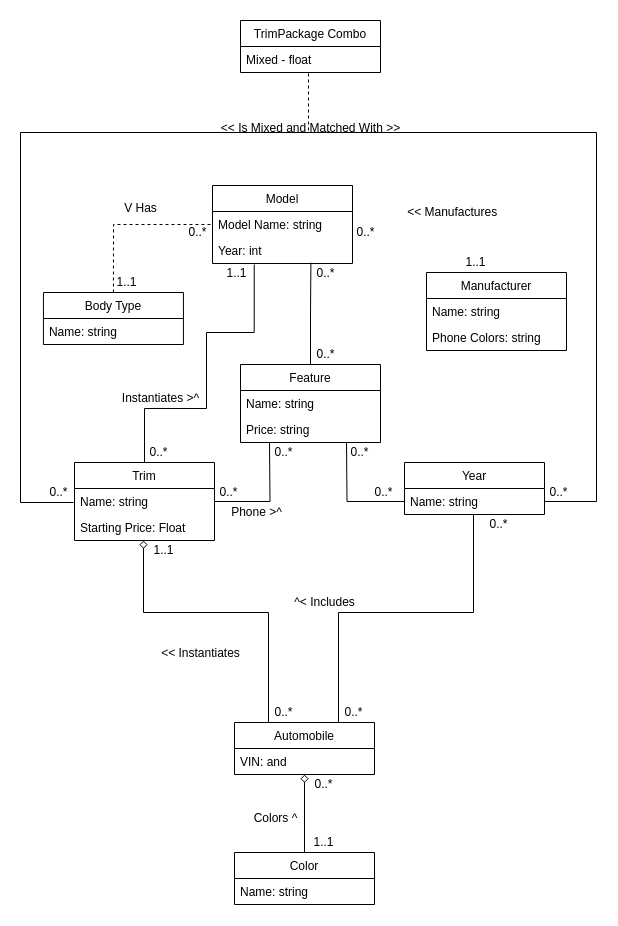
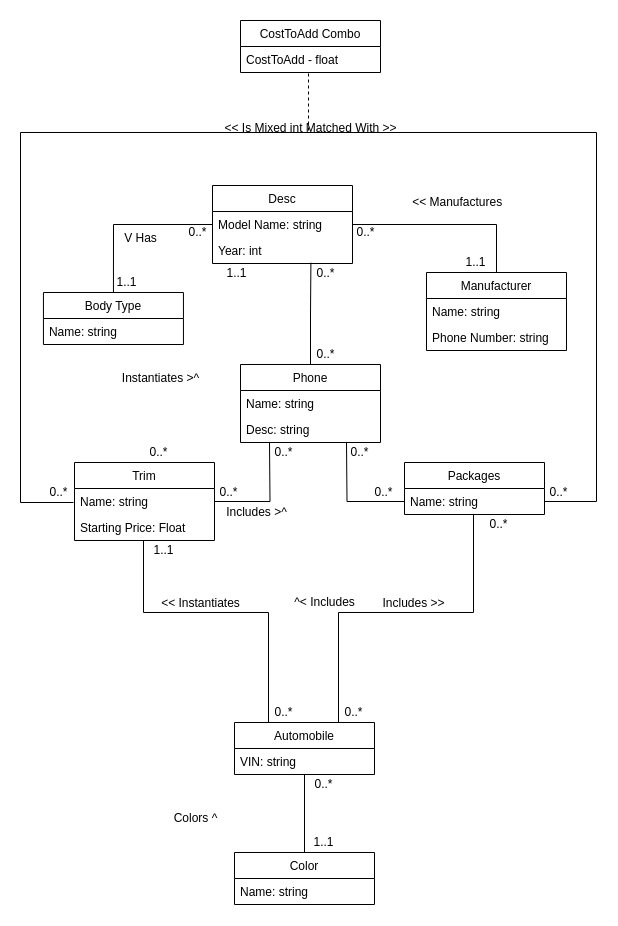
node "TrimPackage Combo": label "TrimPackage Combo" -> "CostToAdd Combo"
node "Mixed - float": label "Mixed - float" -> "CostToAdd - float"
node "<< Is Mixed and Matched With >>": label "<< Is Mixed and Matched With >>" -> "<< Is Mixed int Matched With >>"
node "Model": label "Model" -> "Desc"
node "V Has": moved (141, 209) -> (141, 239)
node "<< Manufactures": moved (451, 213) -> (456, 203)
edge "Model Name: string" -- "Body Type": style dashed -> solid
edge "Model Name: string" -- "Manufacturer": added
node "Phone Colors: string": label "Phone Colors: string" -> "Phone Number: string"
edge "Year: int" -- "Trim": removed
node "Feature": label "Feature" -> "Phone"
node "Instantiates >^": moved (161, 399) -> (161, 379)
node "Price: string": label "Price: string" -> "Desc: string"
node "Year": label "Year" -> "Packages"
node "Phone >^": label "Phone >^" -> "Includes >^"
edge "Automobile" -> "Starting Price: Float": arrowhead diamond -> none
node "Includes >>": added
node "<< Instantiates": moved (201, 654) -> (201, 604)
node "VIN: and": label "VIN: and" -> "VIN: string"
edge "Color" -> "Automobile": arrowhead diamond -> none
node "Colors ^": moved (276, 819) -> (196, 819)
